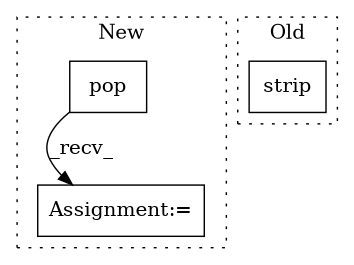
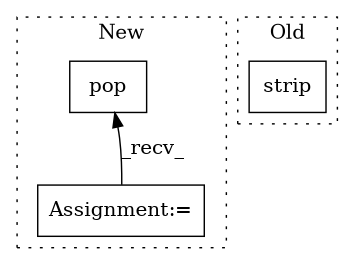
edge "pop" -> "Assignment:=": reversed
